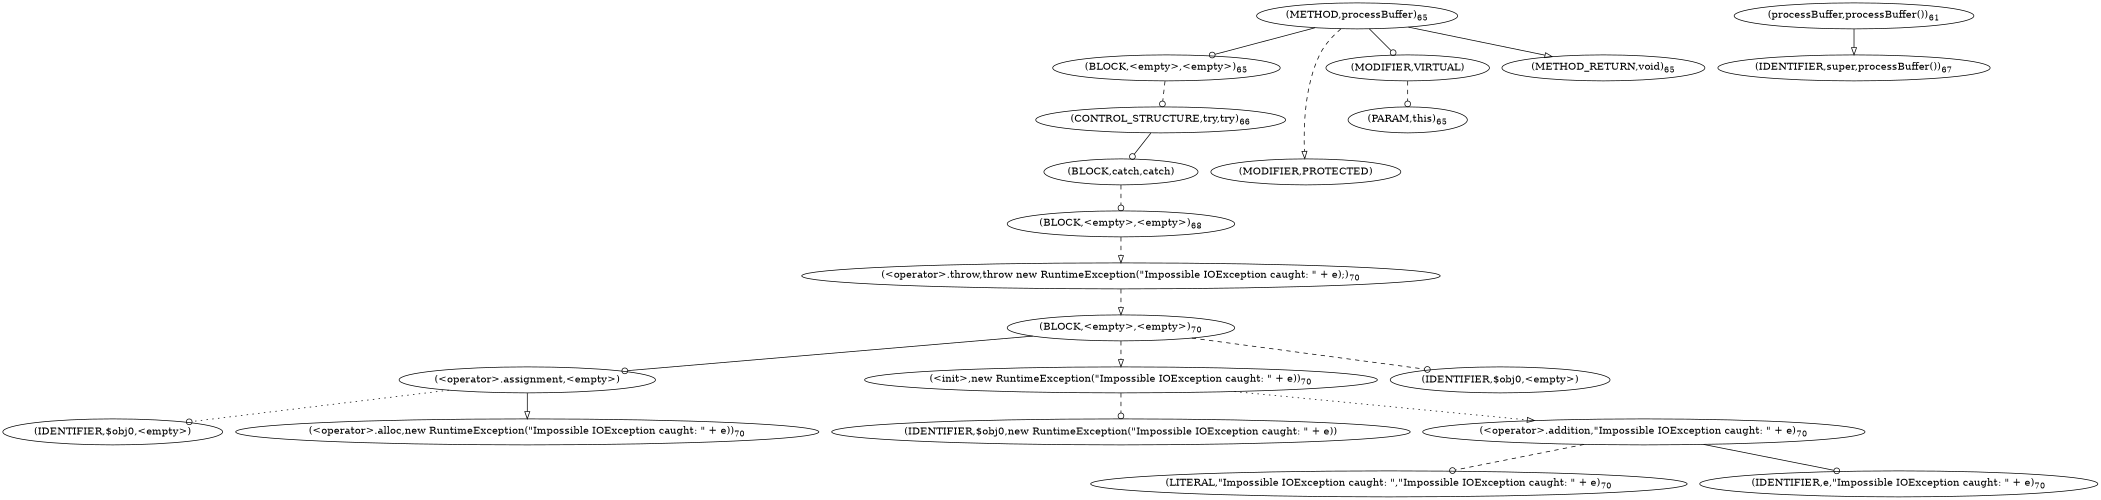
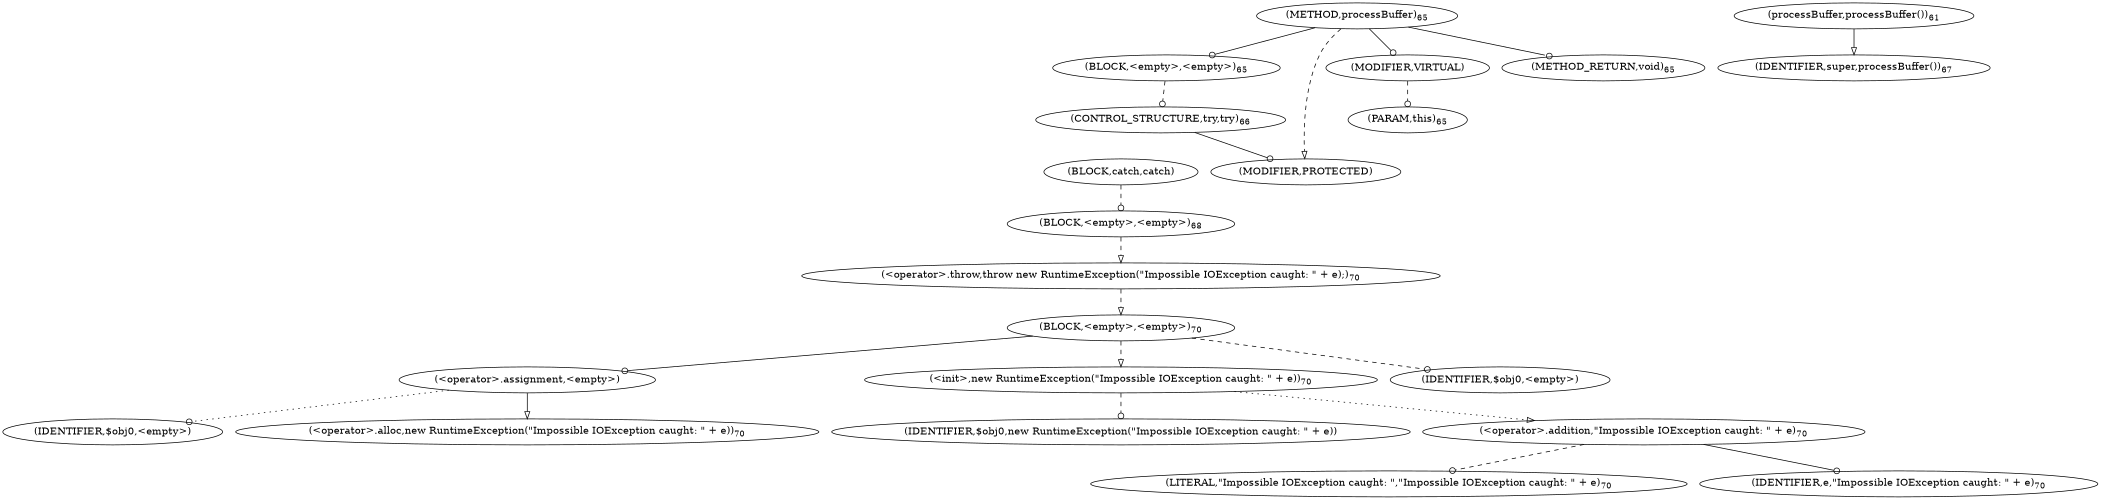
edge "(METHOD,processBuffer)" -> "(METHOD_RETURN,void)": arrowhead onormal -> odot
edge "(CONTROL_STRUCTURE,try,try)" -> "(BLOCK,catch,catch)": now "(CONTROL_STRUCTURE,try,try)" -> "(MODIFIER,PROTECTED)"
